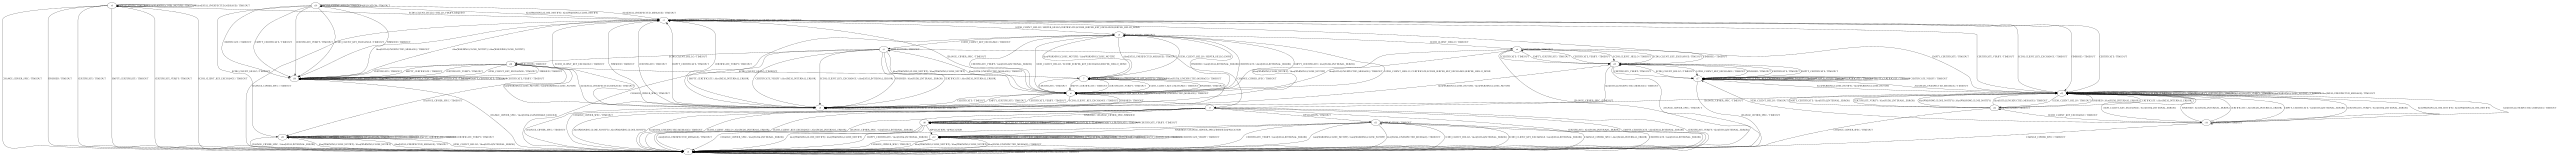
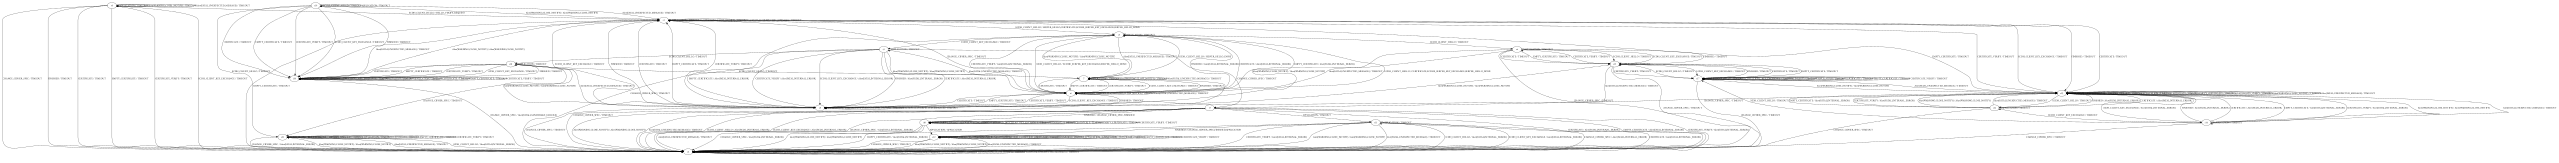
edge "s1" -> "s2": label "CHANGE_CIPHER_SPEC / TIMEOUT" -> "EMPTY_CERTIFICATE / TIMEOUT"
